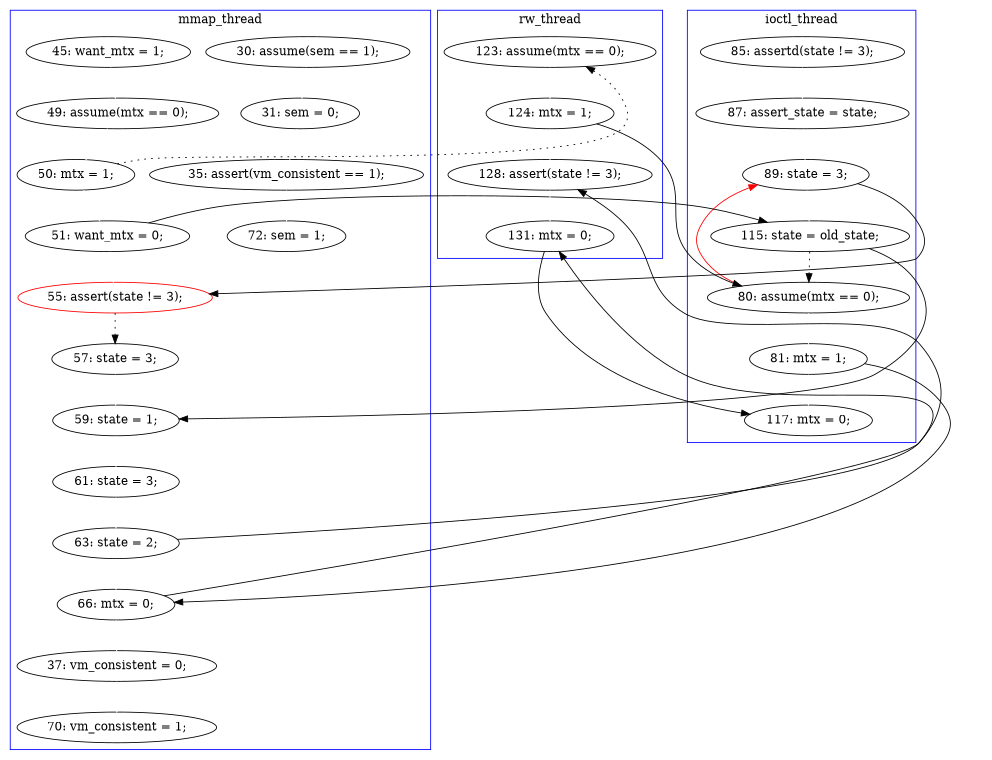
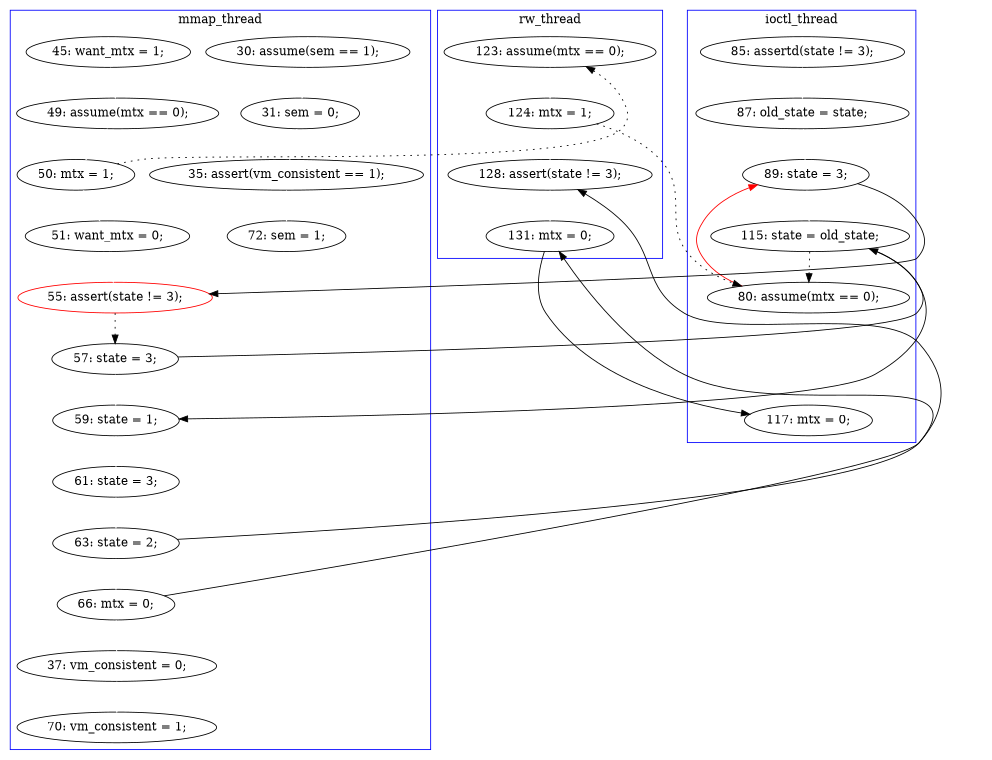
node "87: assert_state = state;": label "87: assert_state = state;" -> "87: old_state = state;"
edge "51: want_mtx = 0;" -> "115: state = old_state;": now "57: state = 3;" -> "115: state = old_state;"
edge "124: mtx = 1;" -> "80: assume(mtx == 0);": style solid -> dotted
node "81: mtx = 1;": removed
